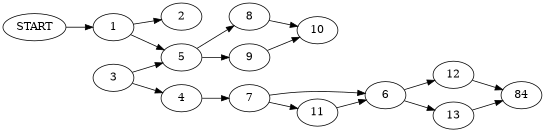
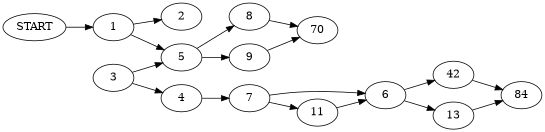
node "10": label "10" -> "70"
node "12": label "12" -> "42"
